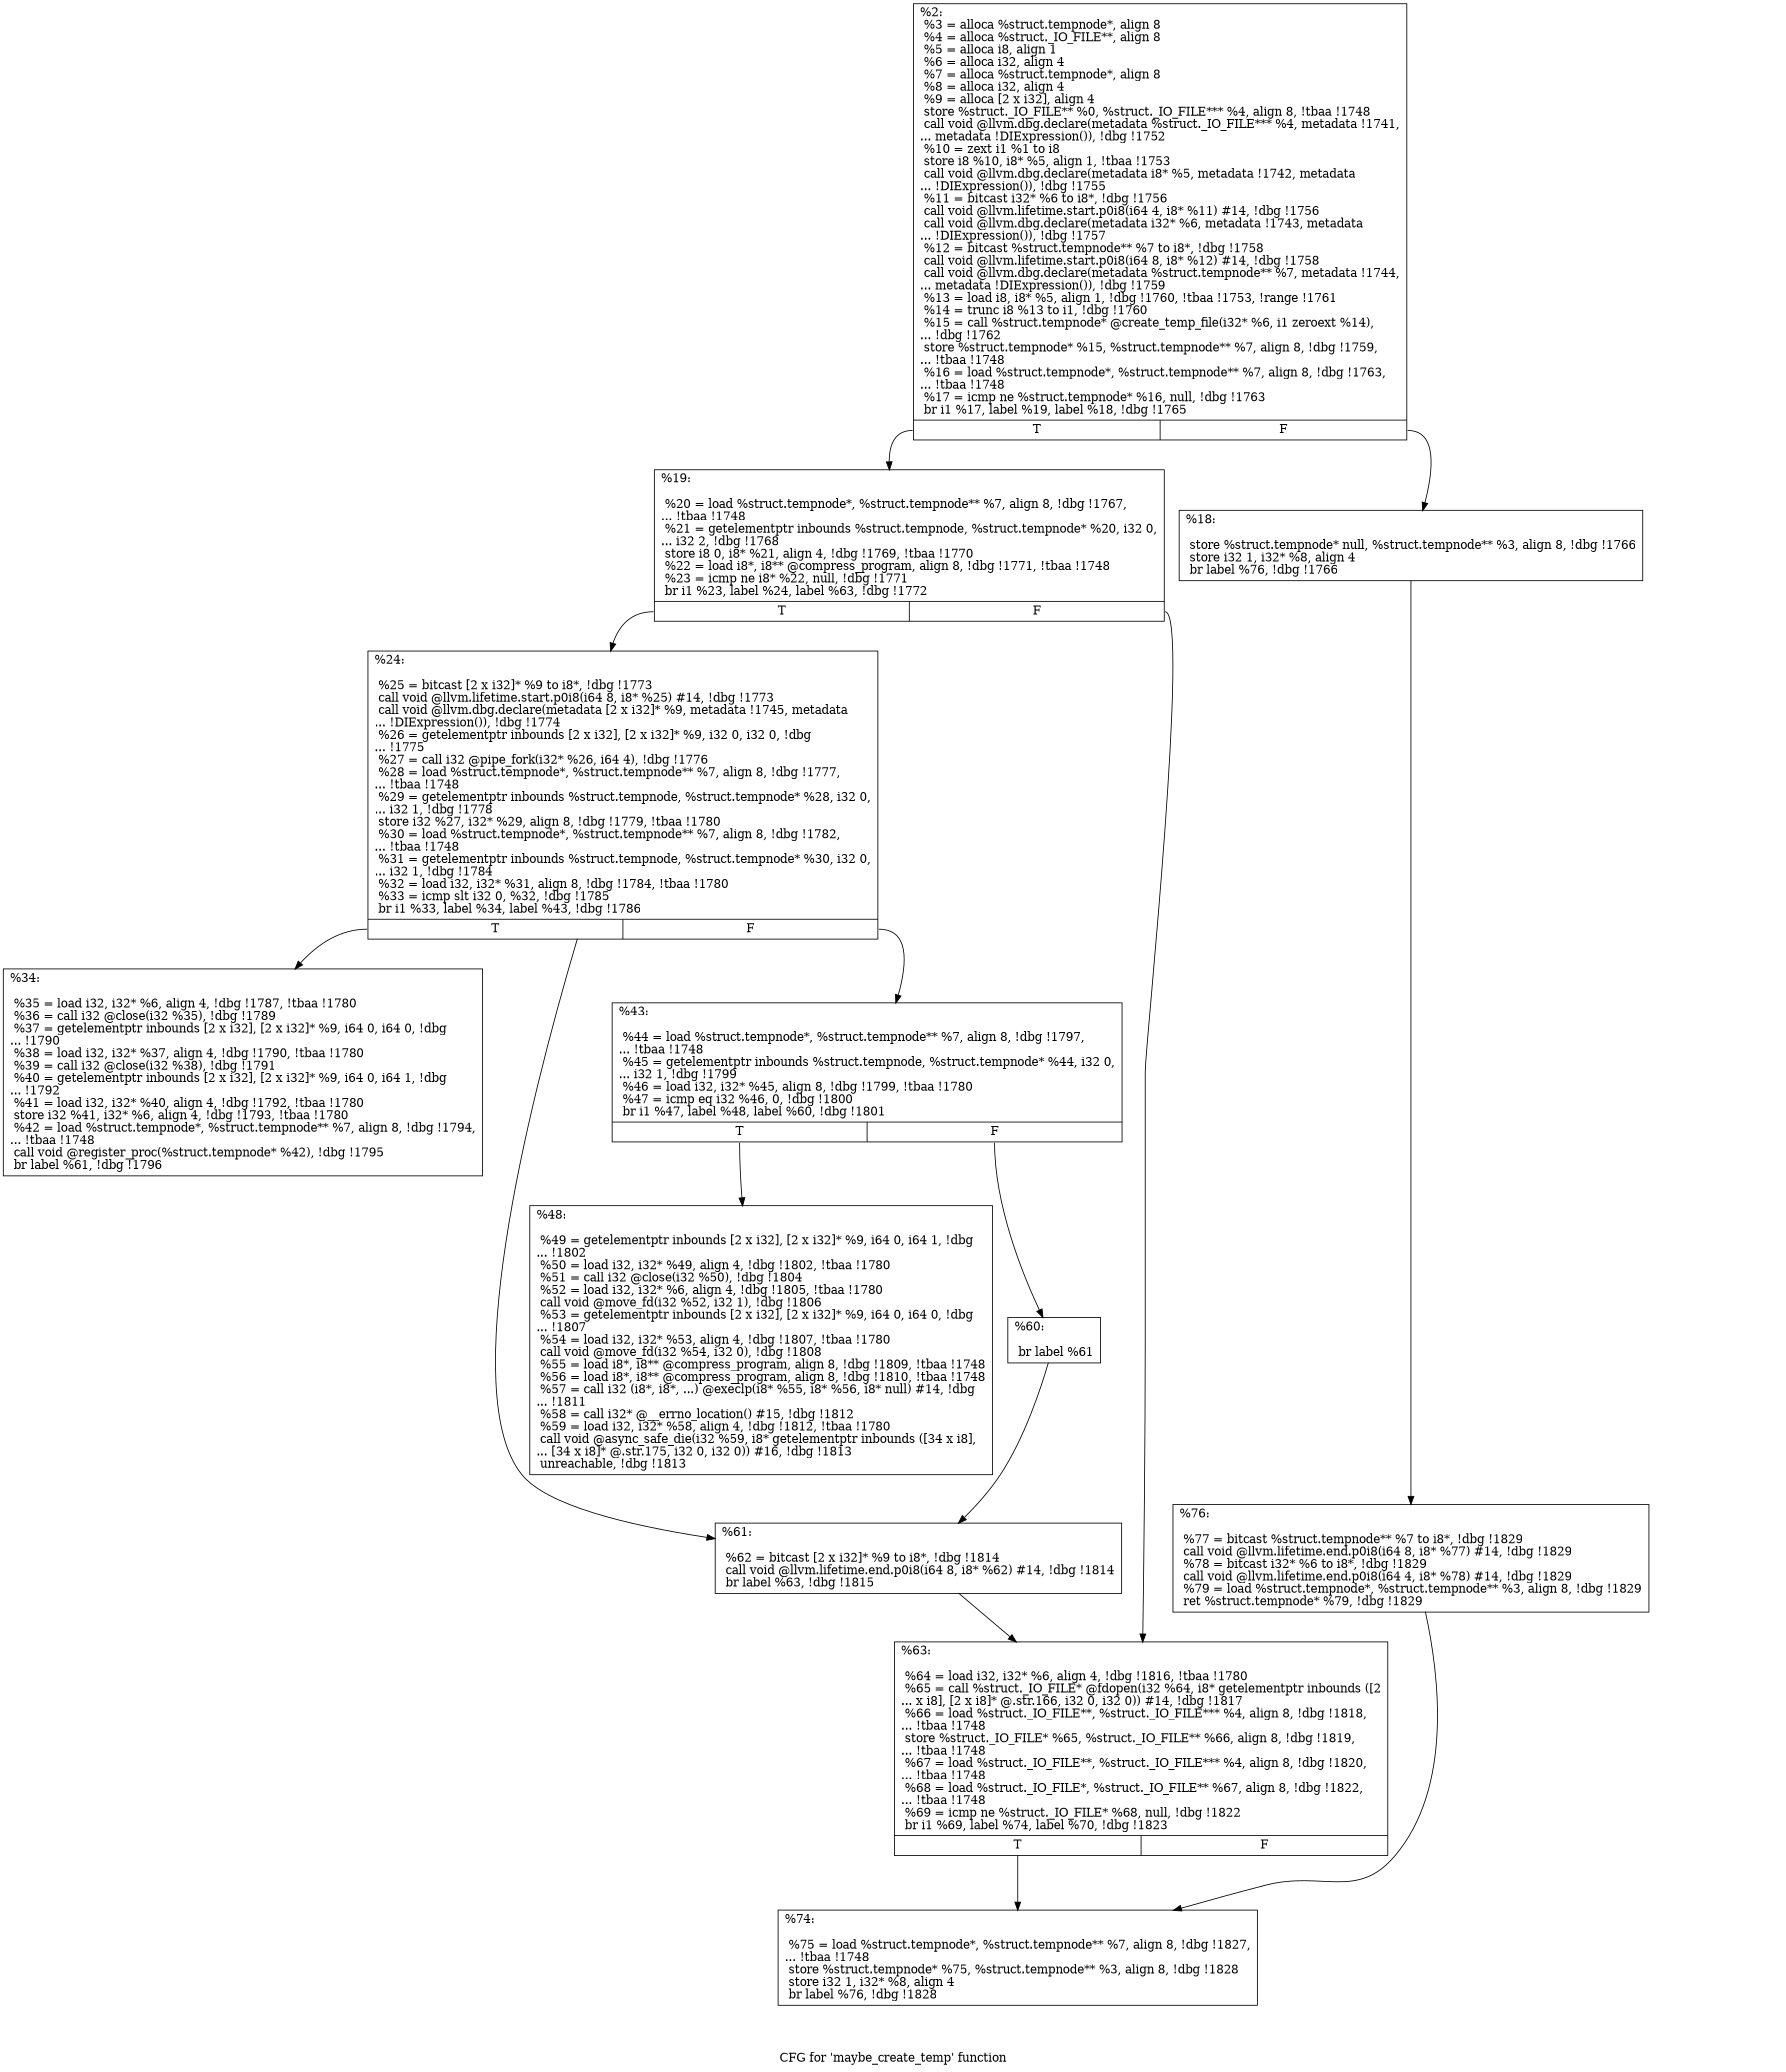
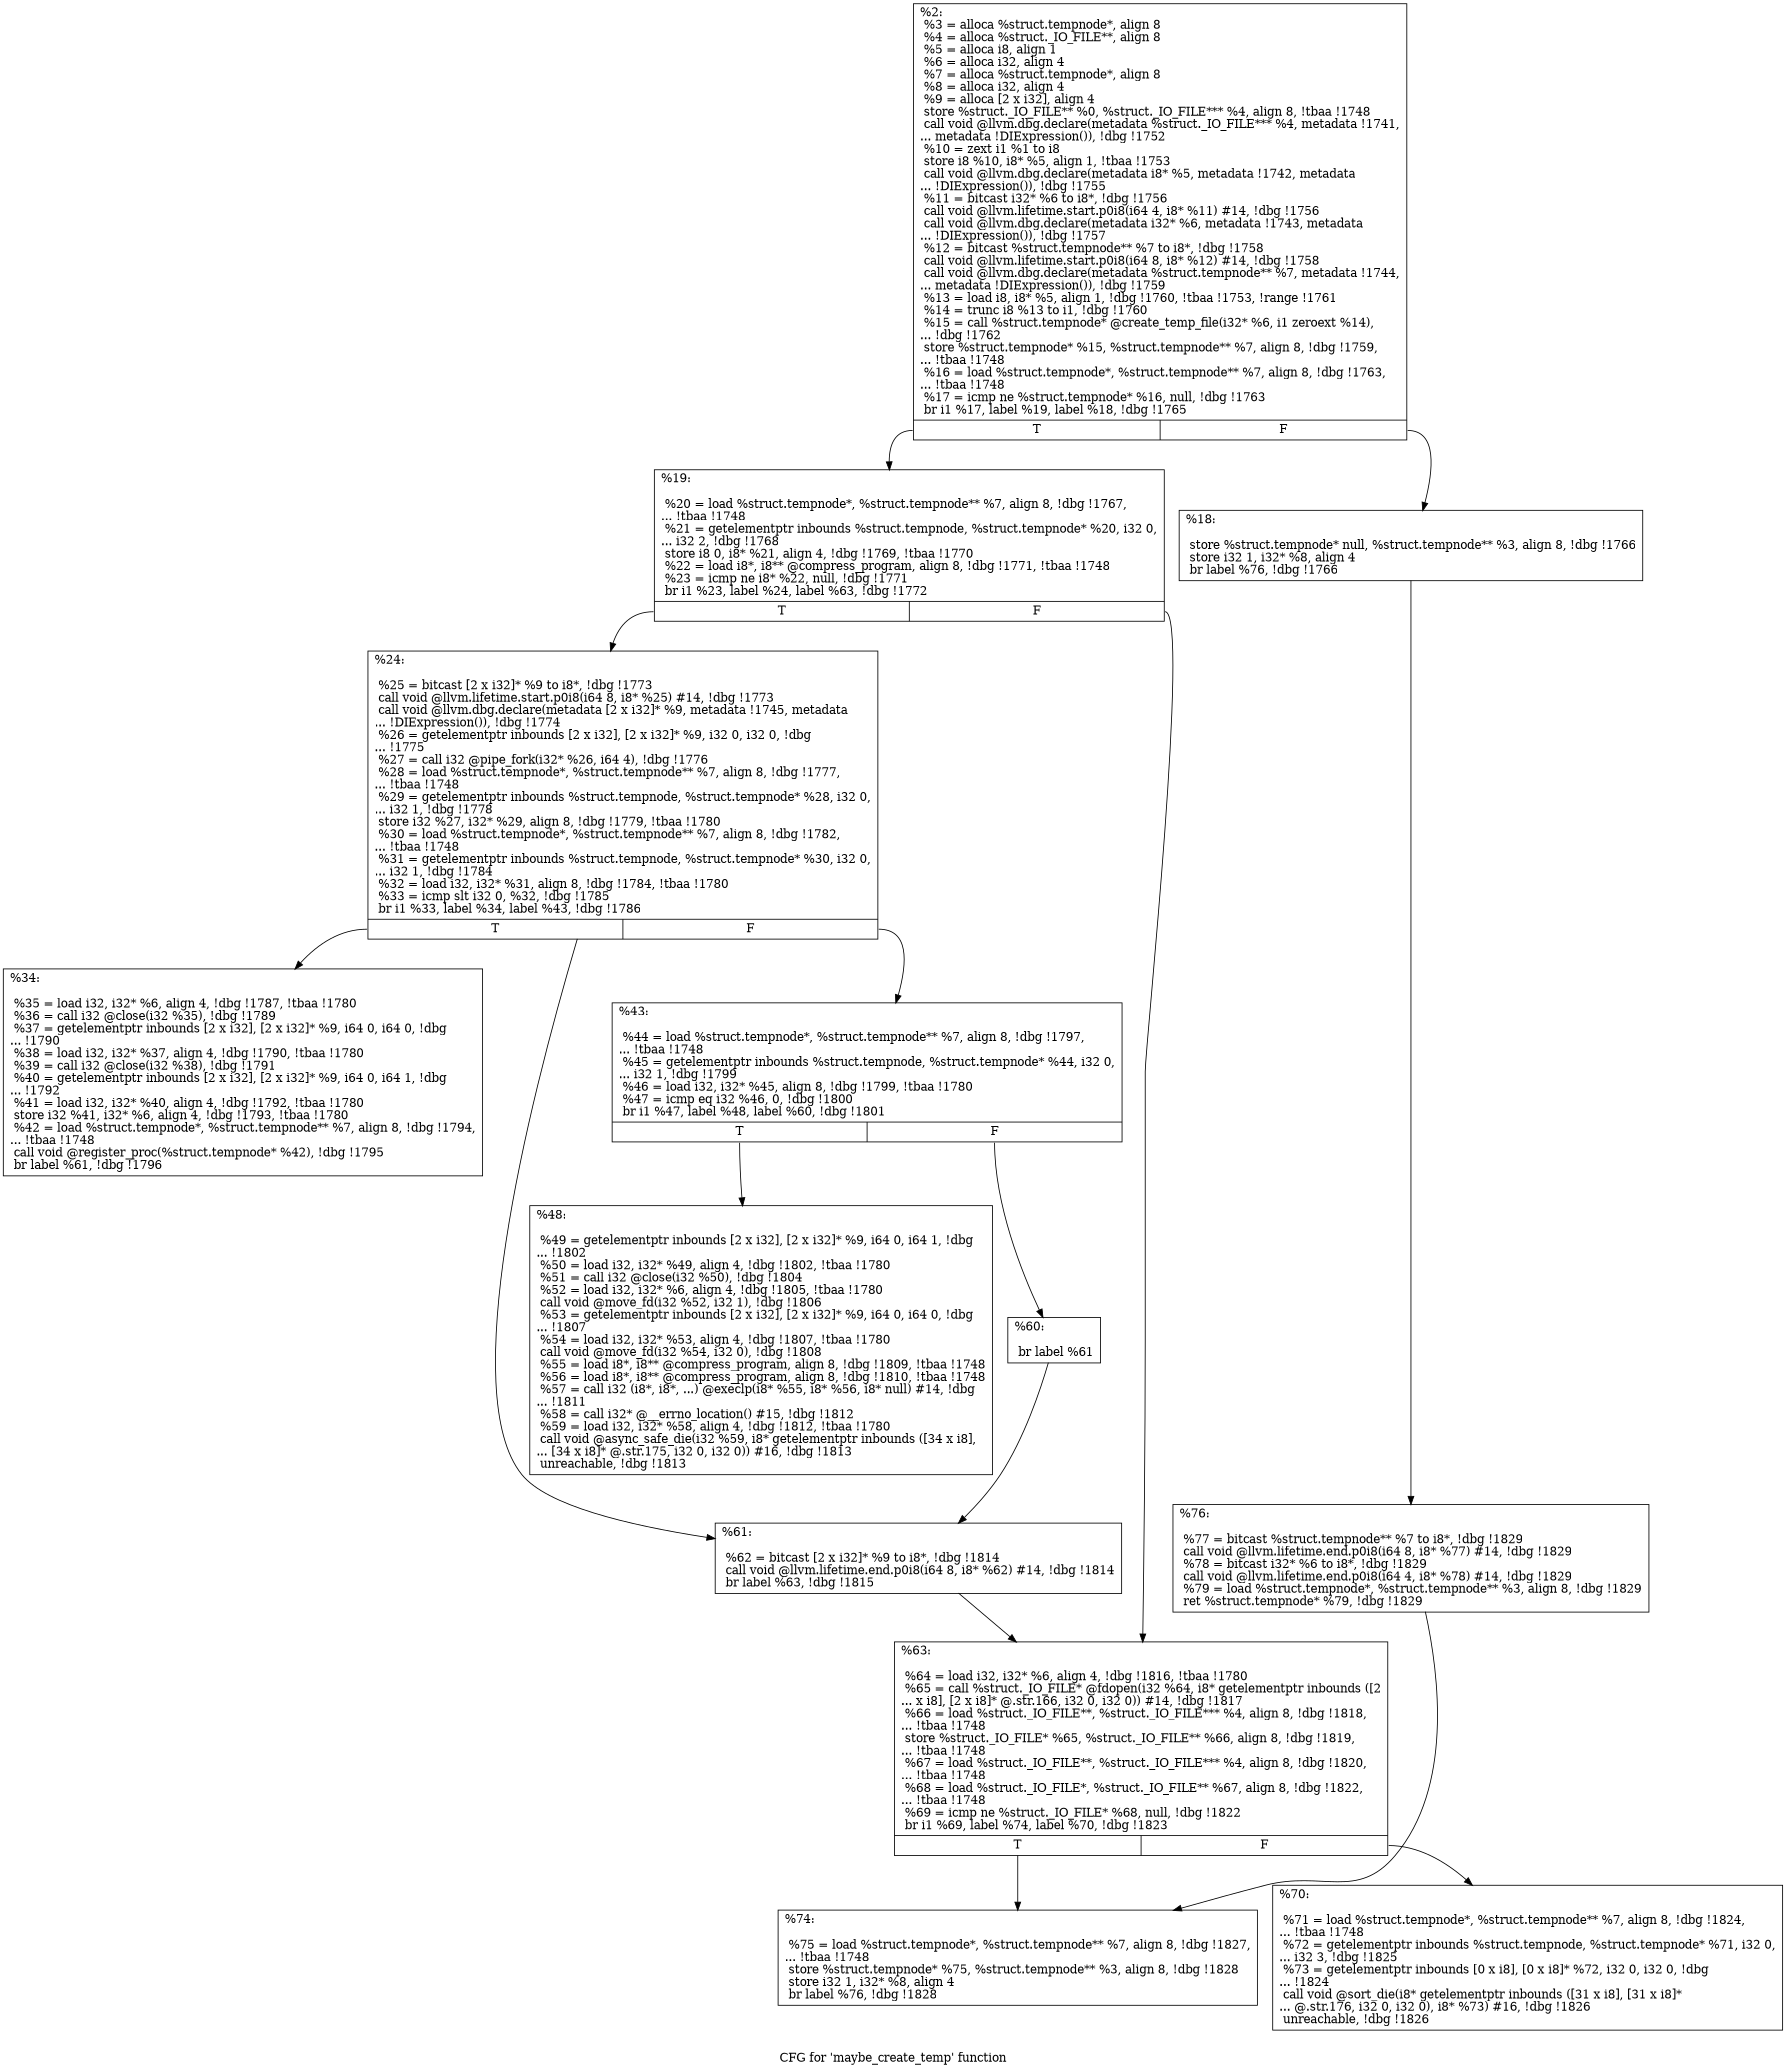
node "%70:": added
